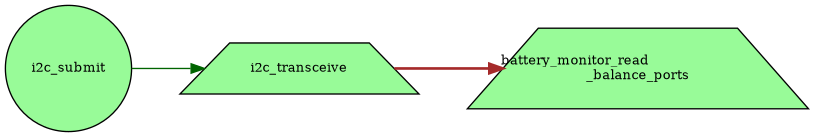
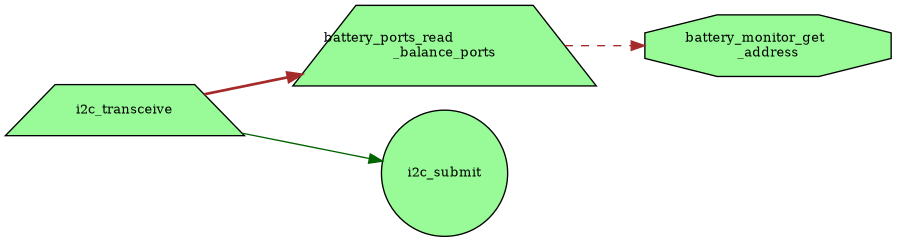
node "battery_monitor_get _address": added
edge "i2c_submit" -> "i2c_transceive": reversed
node "battery_monitor_read _balance_ports": label "battery_monitor_read _balance_ports" -> "battery_ports_read _balance_ports"
